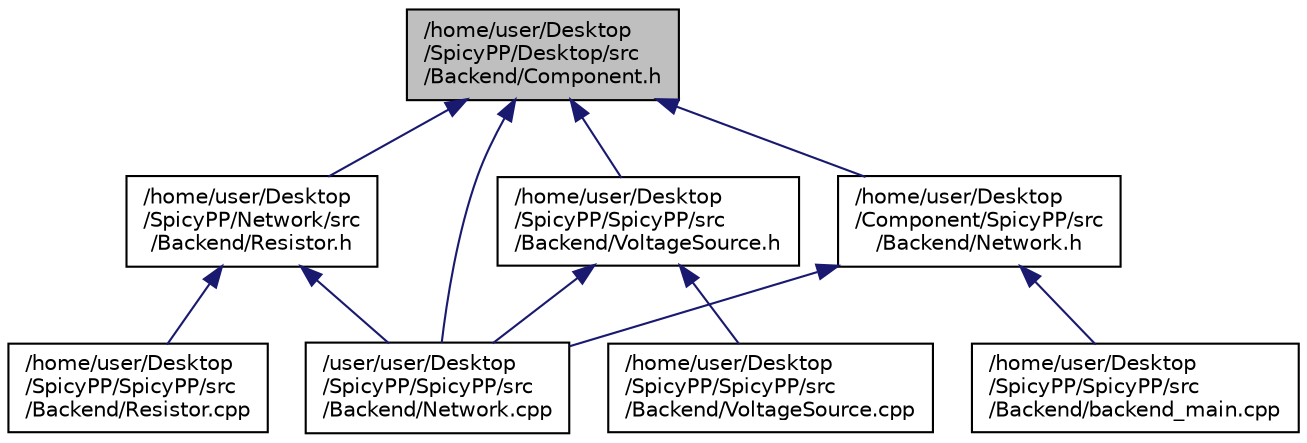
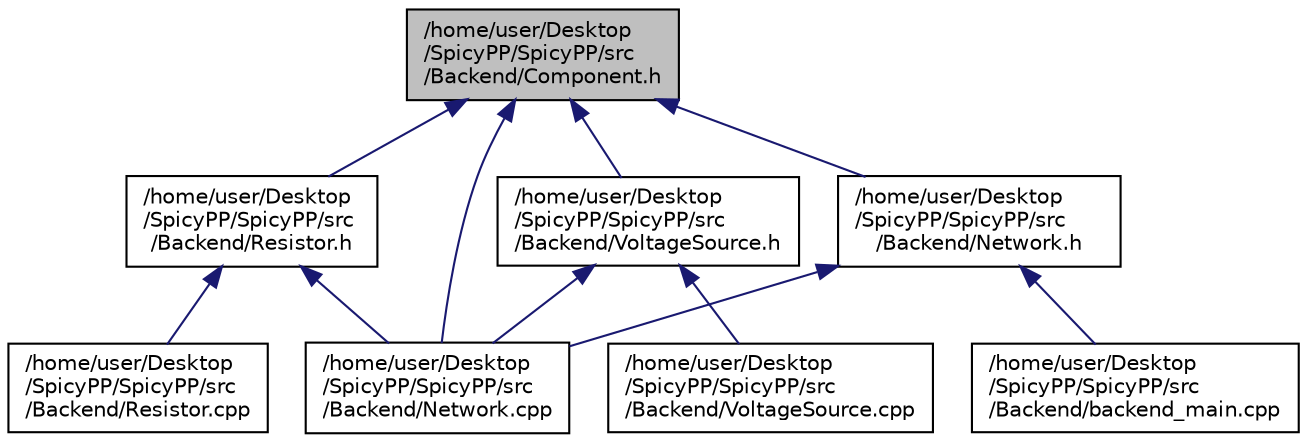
node "/home/user/Desktop /SpicyPP/Desktop/src /Backend/Component.h": label "/home/user/Desktop /SpicyPP/Desktop/src /Backend/Component.h" -> "/home/user/Desktop /SpicyPP/SpicyPP/src /Backend/Component.h"
node "/home/user/Desktop /SpicyPP/Network/src /Backend/Resistor.h": label "/home/user/Desktop /SpicyPP/Network/src /Backend/Resistor.h" -> "/home/user/Desktop /SpicyPP/SpicyPP/src /Backend/Resistor.h"
node "/home/user/Desktop /Component/SpicyPP/src /Backend/Network.h": label "/home/user/Desktop /Component/SpicyPP/src /Backend/Network.h" -> "/home/user/Desktop /SpicyPP/SpicyPP/src /Backend/Network.h"
node "/user/user/Desktop /SpicyPP/SpicyPP/src /Backend/Network.cpp": label "/user/user/Desktop /SpicyPP/SpicyPP/src /Backend/Network.cpp" -> "/home/user/Desktop /SpicyPP/SpicyPP/src /Backend/Network.cpp"
